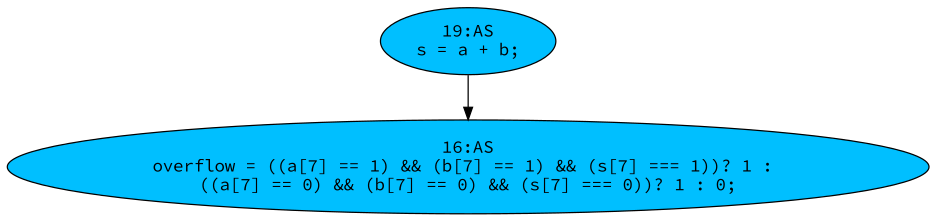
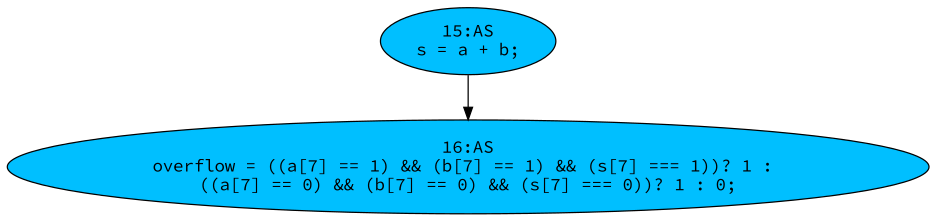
node "19:AS s = a + b;": label "19:AS s = a + b;" -> "15:AS s = a + b;"
